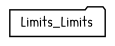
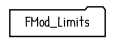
node "Limits_Limits": label "Limits_Limits" -> "FMod_Limits"
